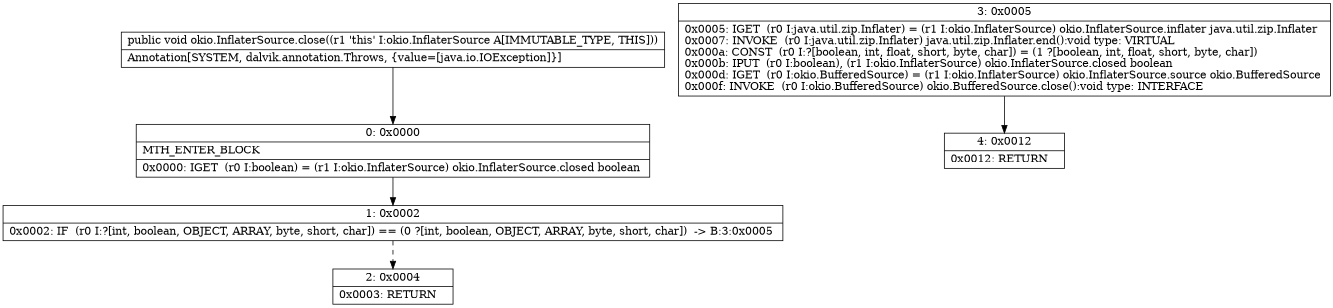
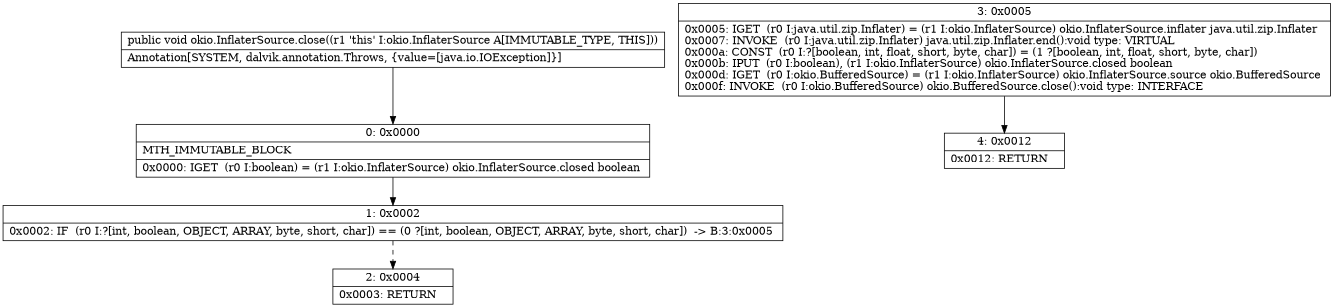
node "0: 0x0000": text "MTH_ENTER_BLOCK" -> "MTH_IMMUTABLE_BLOCK"
